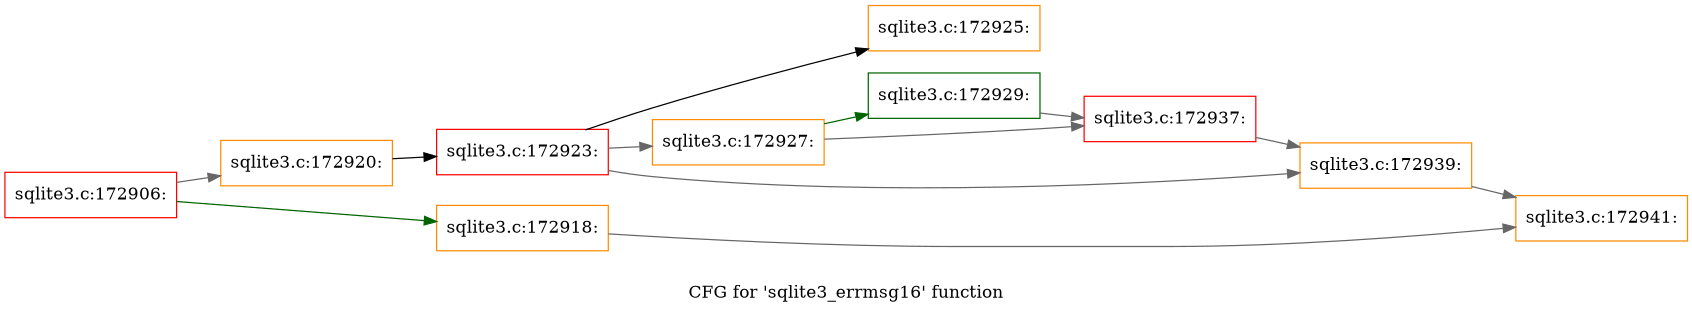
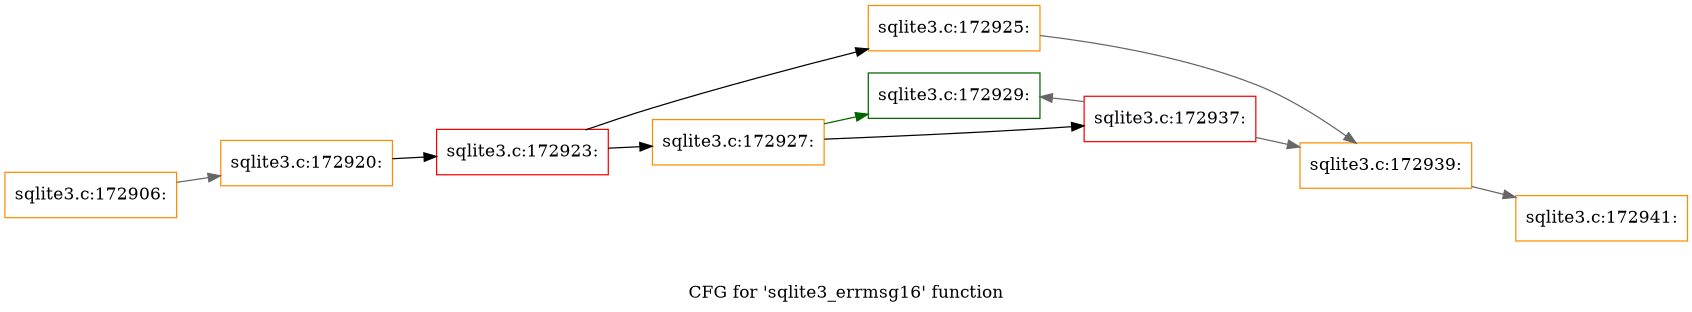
edge "sqlite3.c:172929:" -> "sqlite3.c:172937:": reversed
edge "sqlite3.c:172927:" -> "sqlite3.c:172937:": color gray40 -> black
edge "sqlite3.c:172923:" -> "sqlite3.c:172927:": color gray40 -> black
edge "sqlite3.c:172923:" -> "sqlite3.c:172939:": now "sqlite3.c:172925:" -> "sqlite3.c:172939:"
node "sqlite3.c:172906:": color red -> darkorange
node "sqlite3.c:172918:": removed
